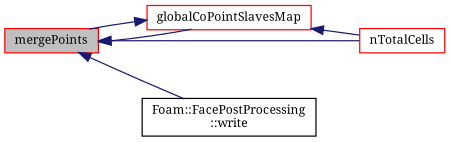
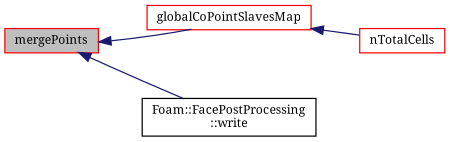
edge "mergePoints" -> "globalCoPointSlavesMap": removed
edge "nTotalCells" -> "mergePoints": removed
